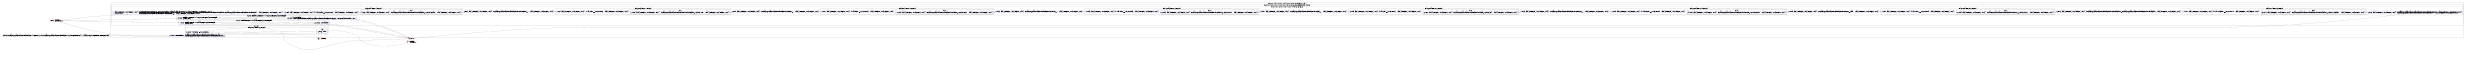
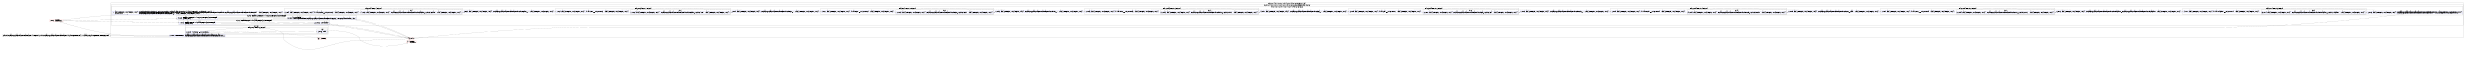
node "1: 0x0013": text "Splitter:B:1:0x0013" -> "Street:B:1:0x0013"
